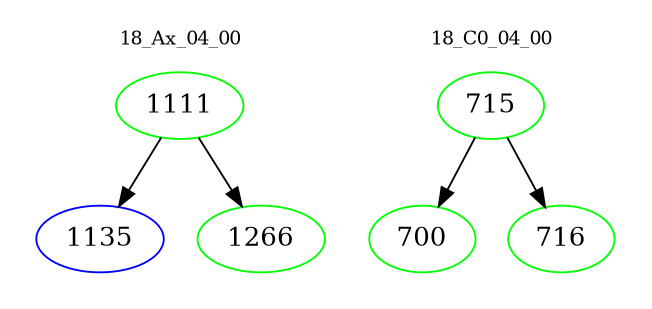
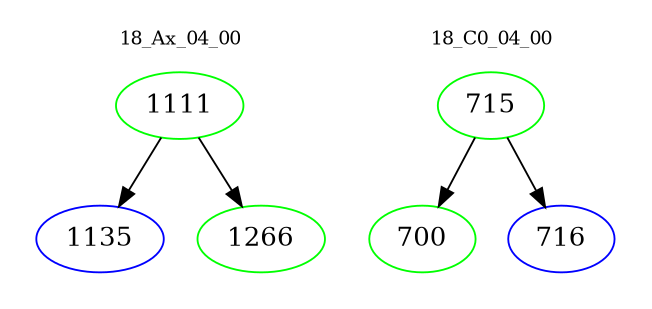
node "716": color green -> blue
